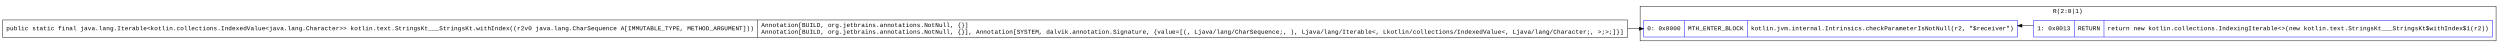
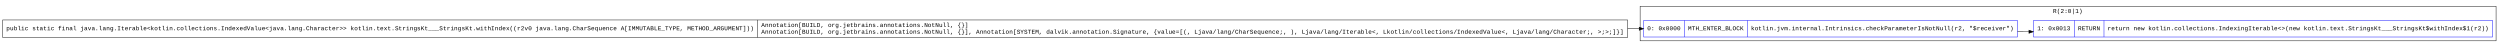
edge "1: 0x0013" -> "0: 0x0000": reversed
